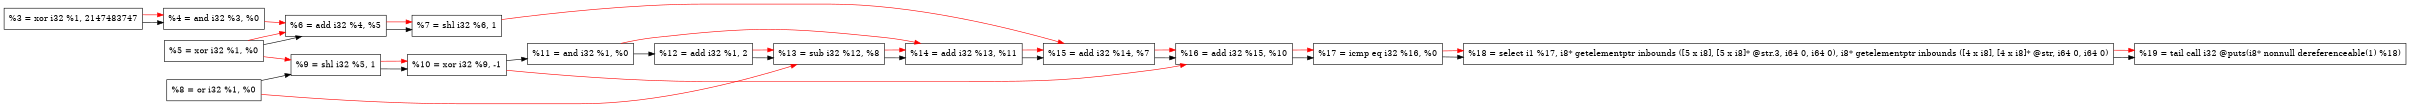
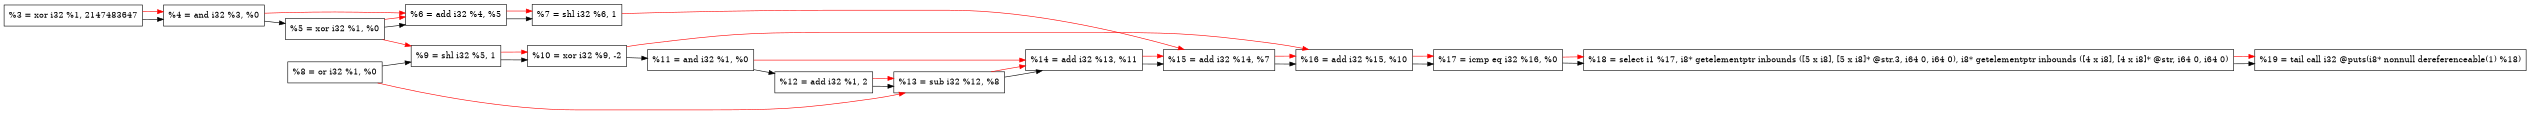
node "%3 = xor i32 %1, 2147483747": label "%3 = xor i32 %1, 2147483747" -> "%3 = xor i32 %1, 2147483647"
edge "%4 = and i32 %3, %0" -> "%5 = xor i32 %1, %0": added
node "%10 = xor i32 %9, -1": label "%10 = xor i32 %9, -1" -> "%10 = xor i32 %9, -2"
